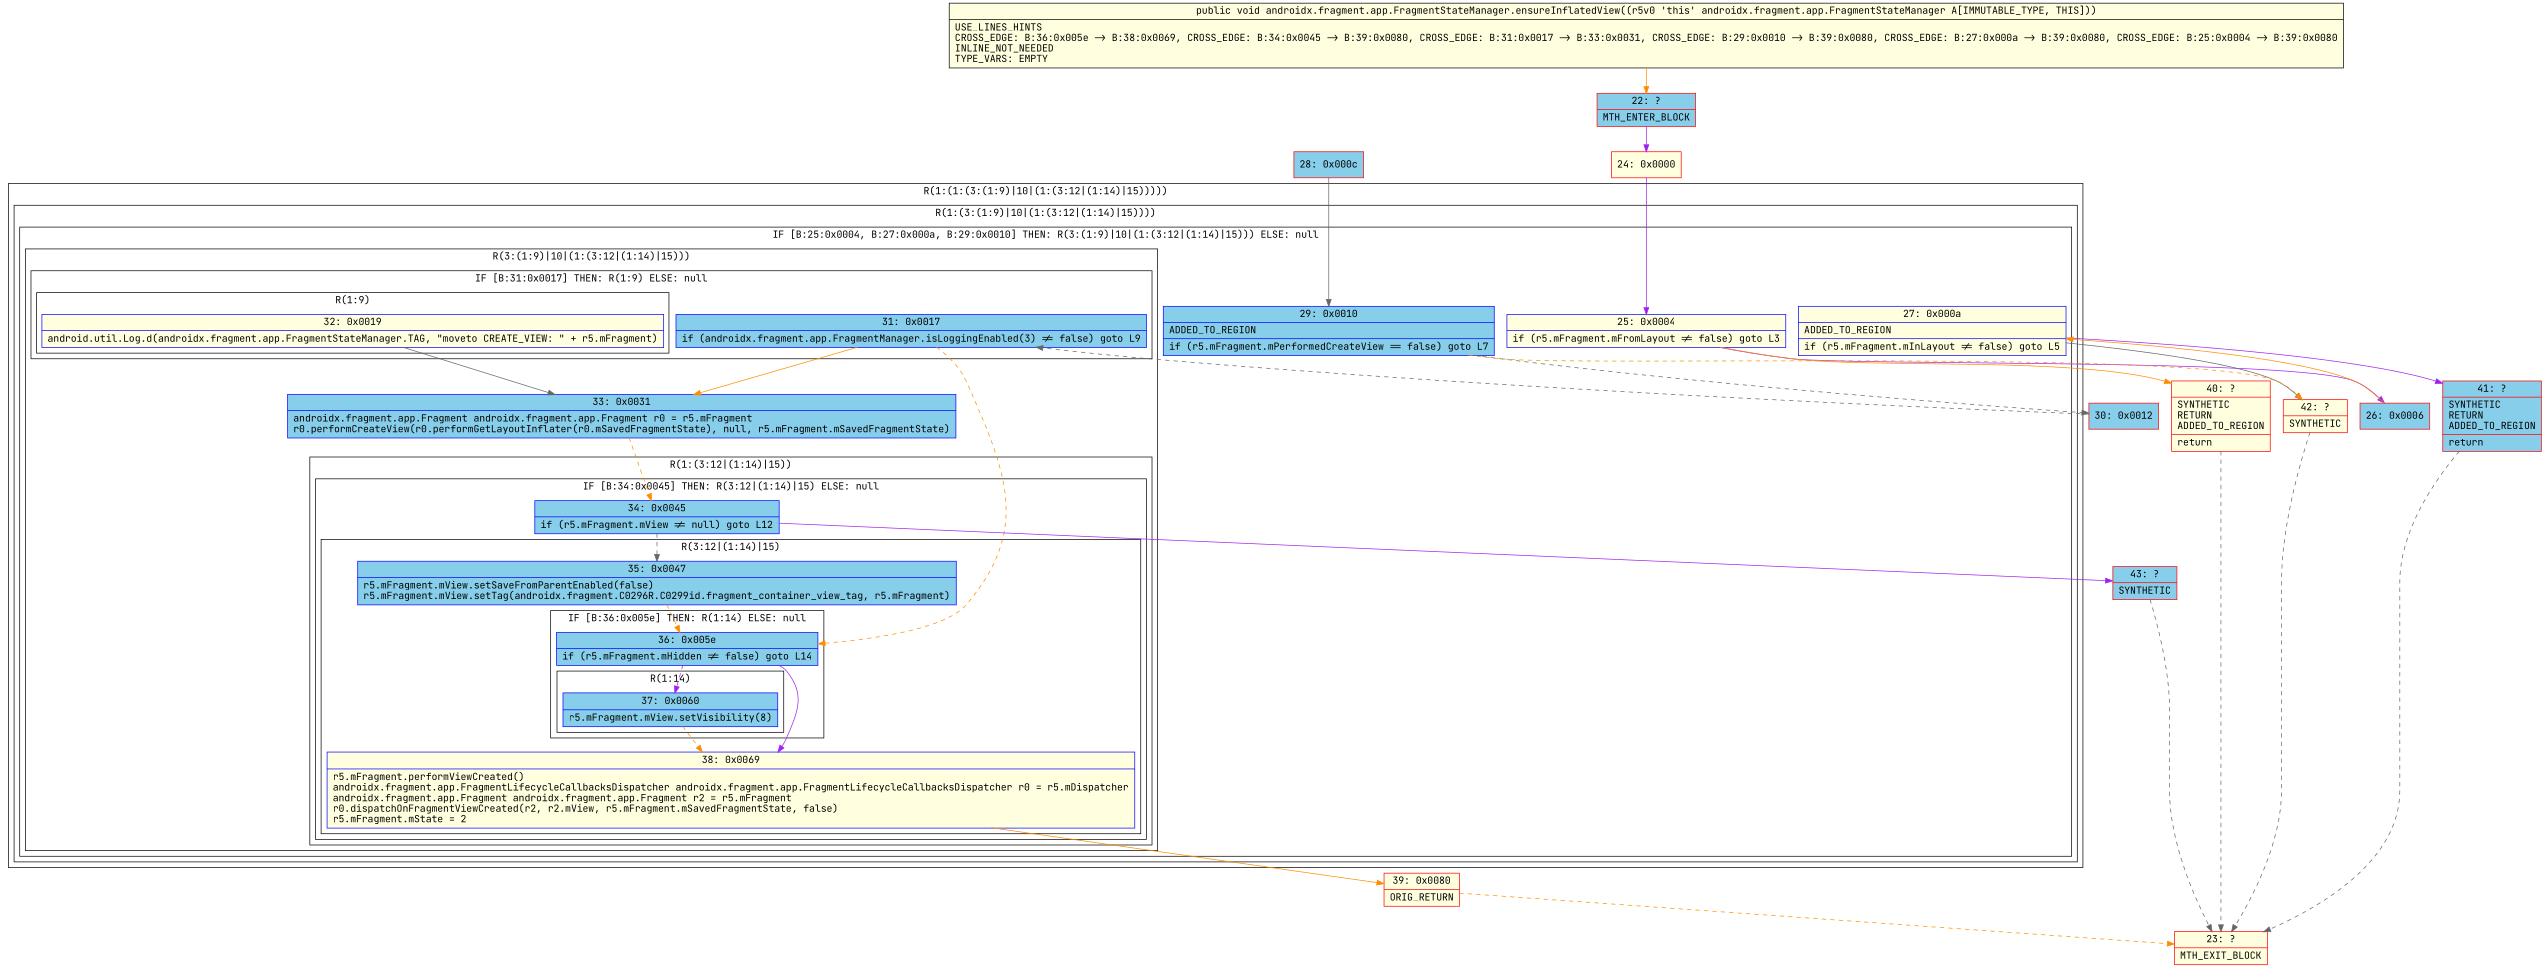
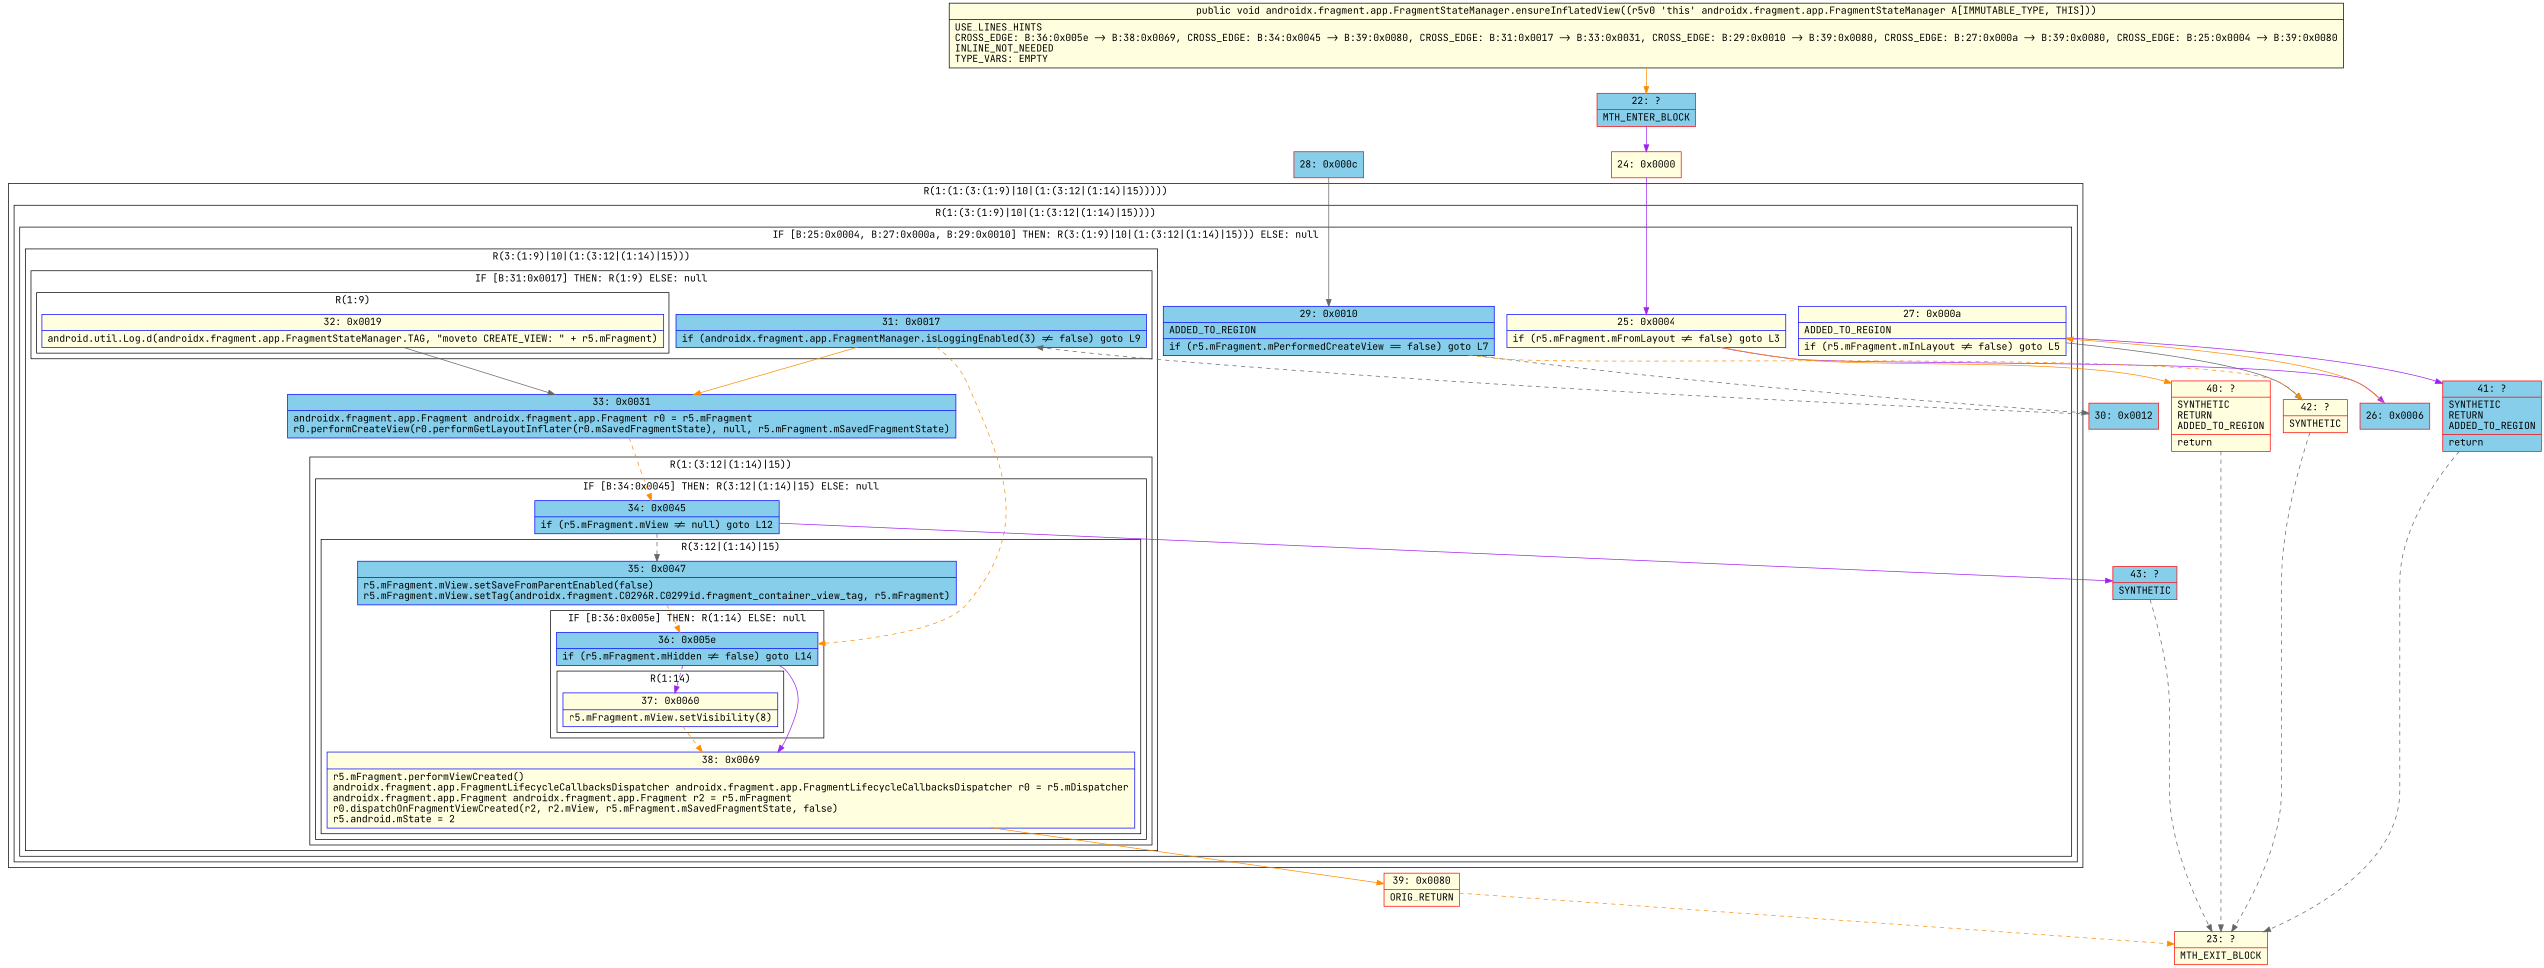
node "37: 0x0060": fillcolor skyblue -> lightyellow
node "38: 0x0069": text "r5.mFragment.mState = 2" -> "r5.android.mState = 2"
